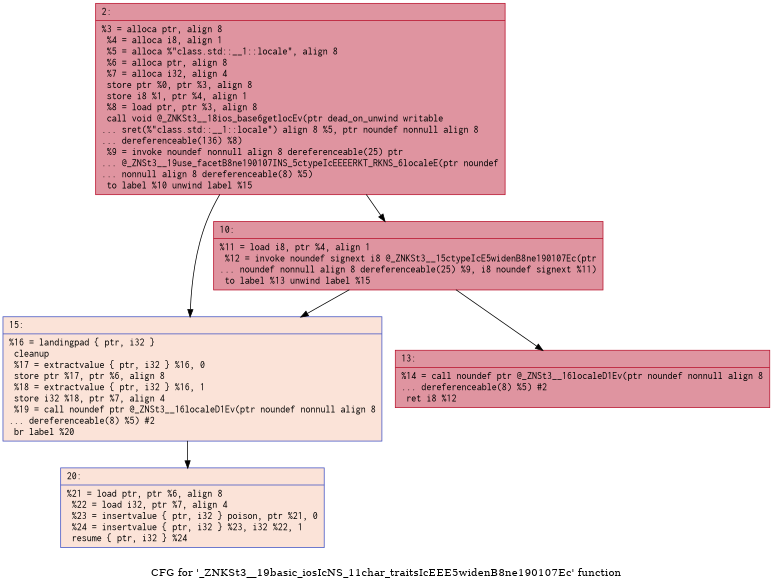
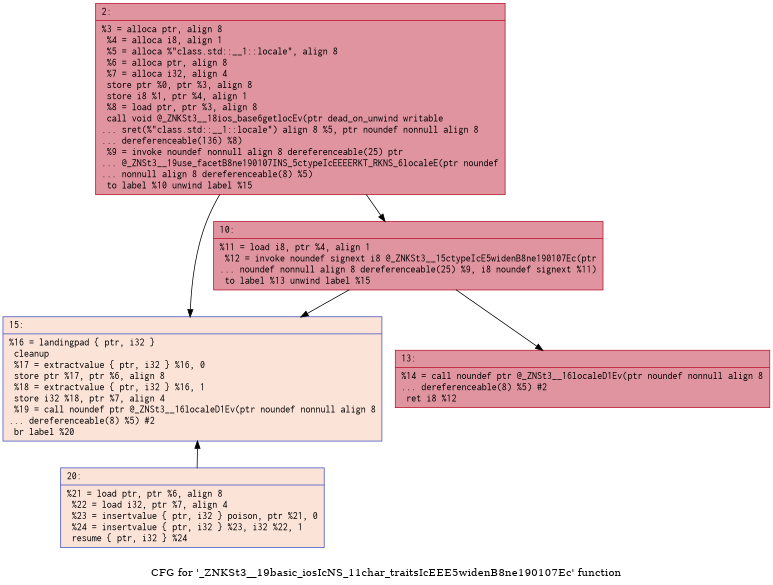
edge "15:" -> "20:": reversed
